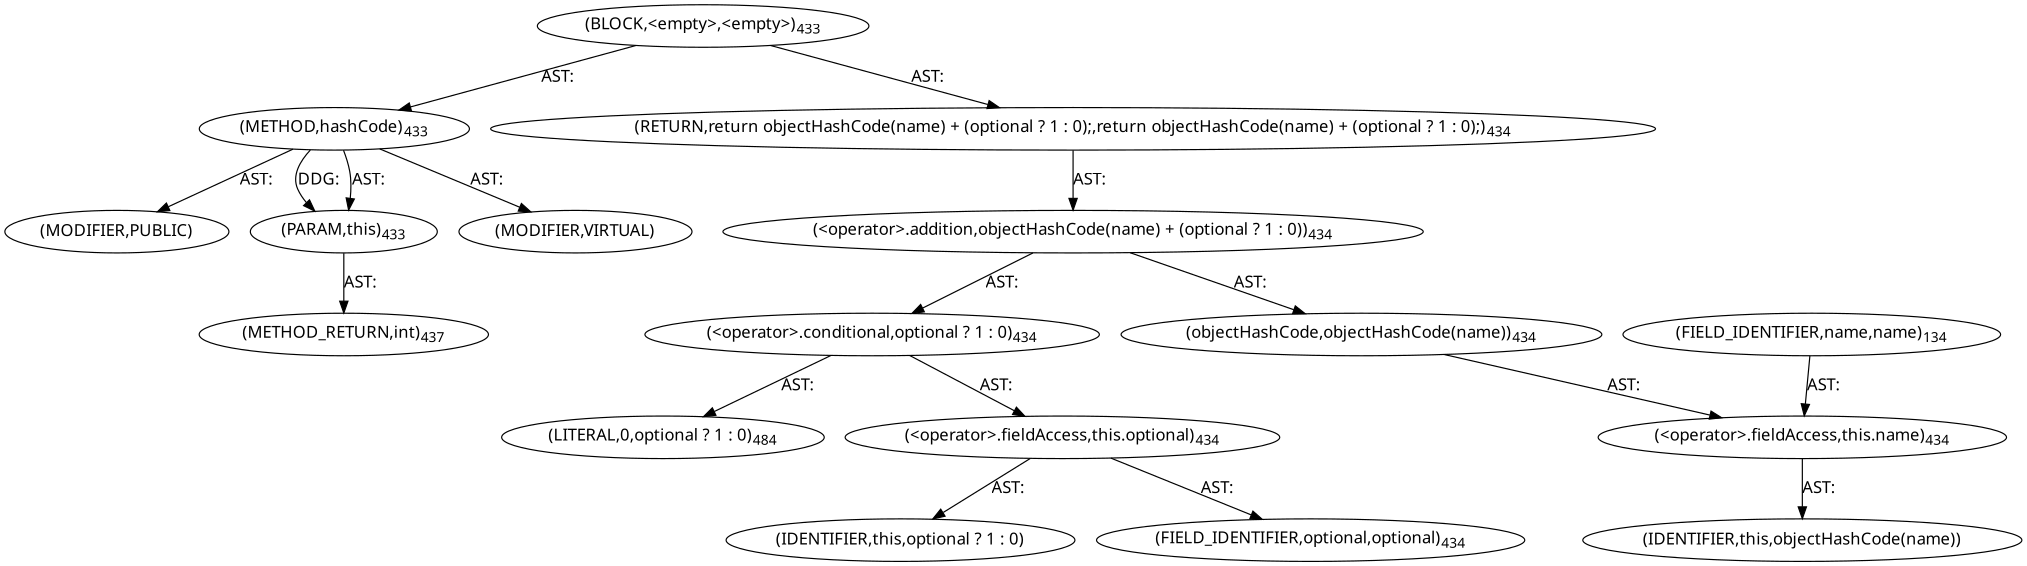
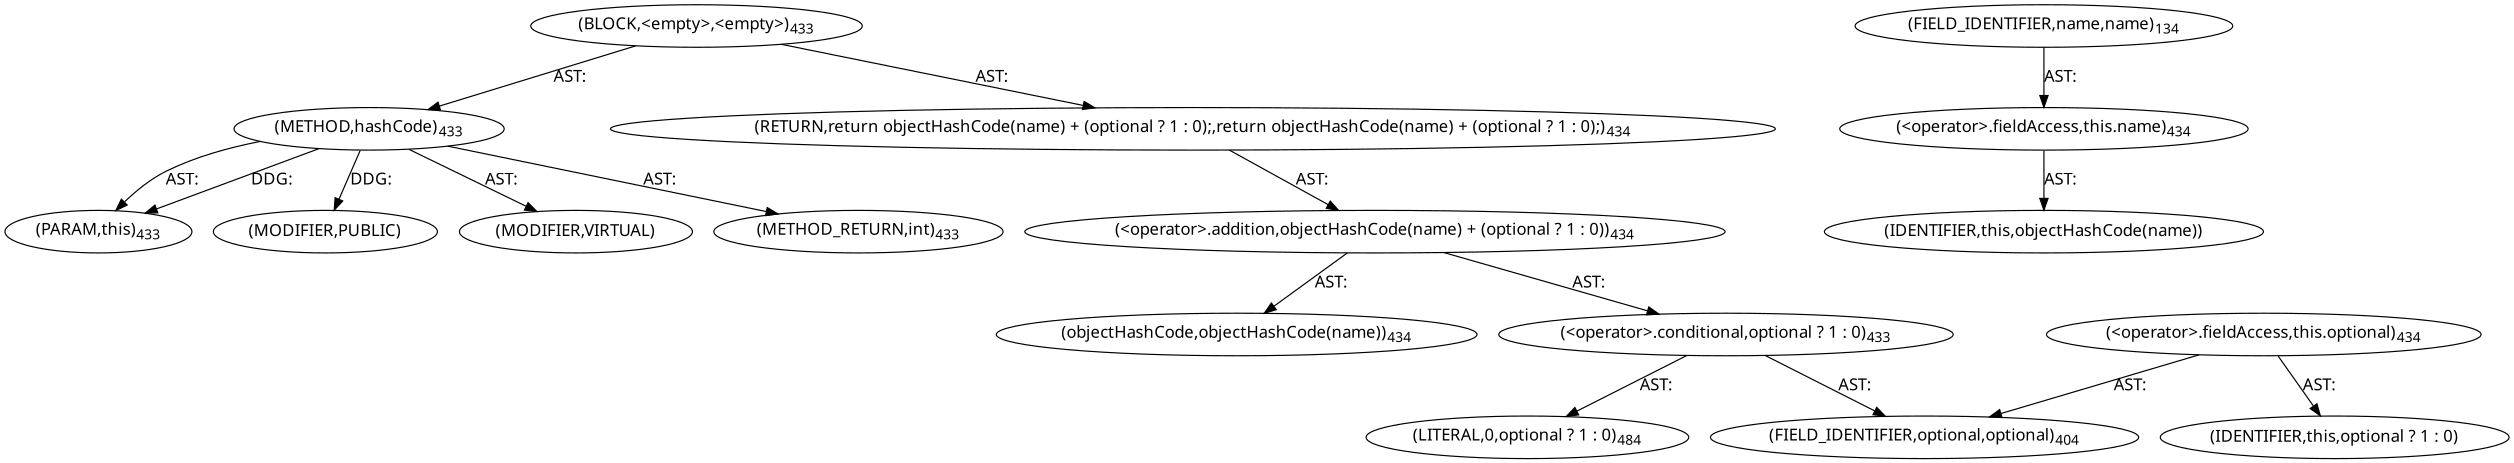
edge "(METHOD,hashCode)" -> "(MODIFIER,PUBLIC)": label "AST: " -> "DDG: "
edge "(PARAM,this)" -> "(METHOD_RETURN,int)": now "(METHOD,hashCode)" -> "(METHOD_RETURN,int)"
node "(METHOD_RETURN,int)": text "437" -> "433"
node "(<operator>.conditional,optional ? 1 : 0)": text "434" -> "433"
edge "(<operator>.conditional,optional ? 1 : 0)" -> "(<operator>.fieldAccess,this.optional)": now "(<operator>.conditional,optional ? 1 : 0)" -> "(FIELD_IDENTIFIER,optional,optional)"
edge "(objectHashCode,objectHashCode(name))" -> "(<operator>.fieldAccess,this.name)": removed, label "AST:"
node "(FIELD_IDENTIFIER,optional,optional)": text "434" -> "404"
